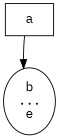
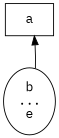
edge "a" -> "b ... e": reversed
